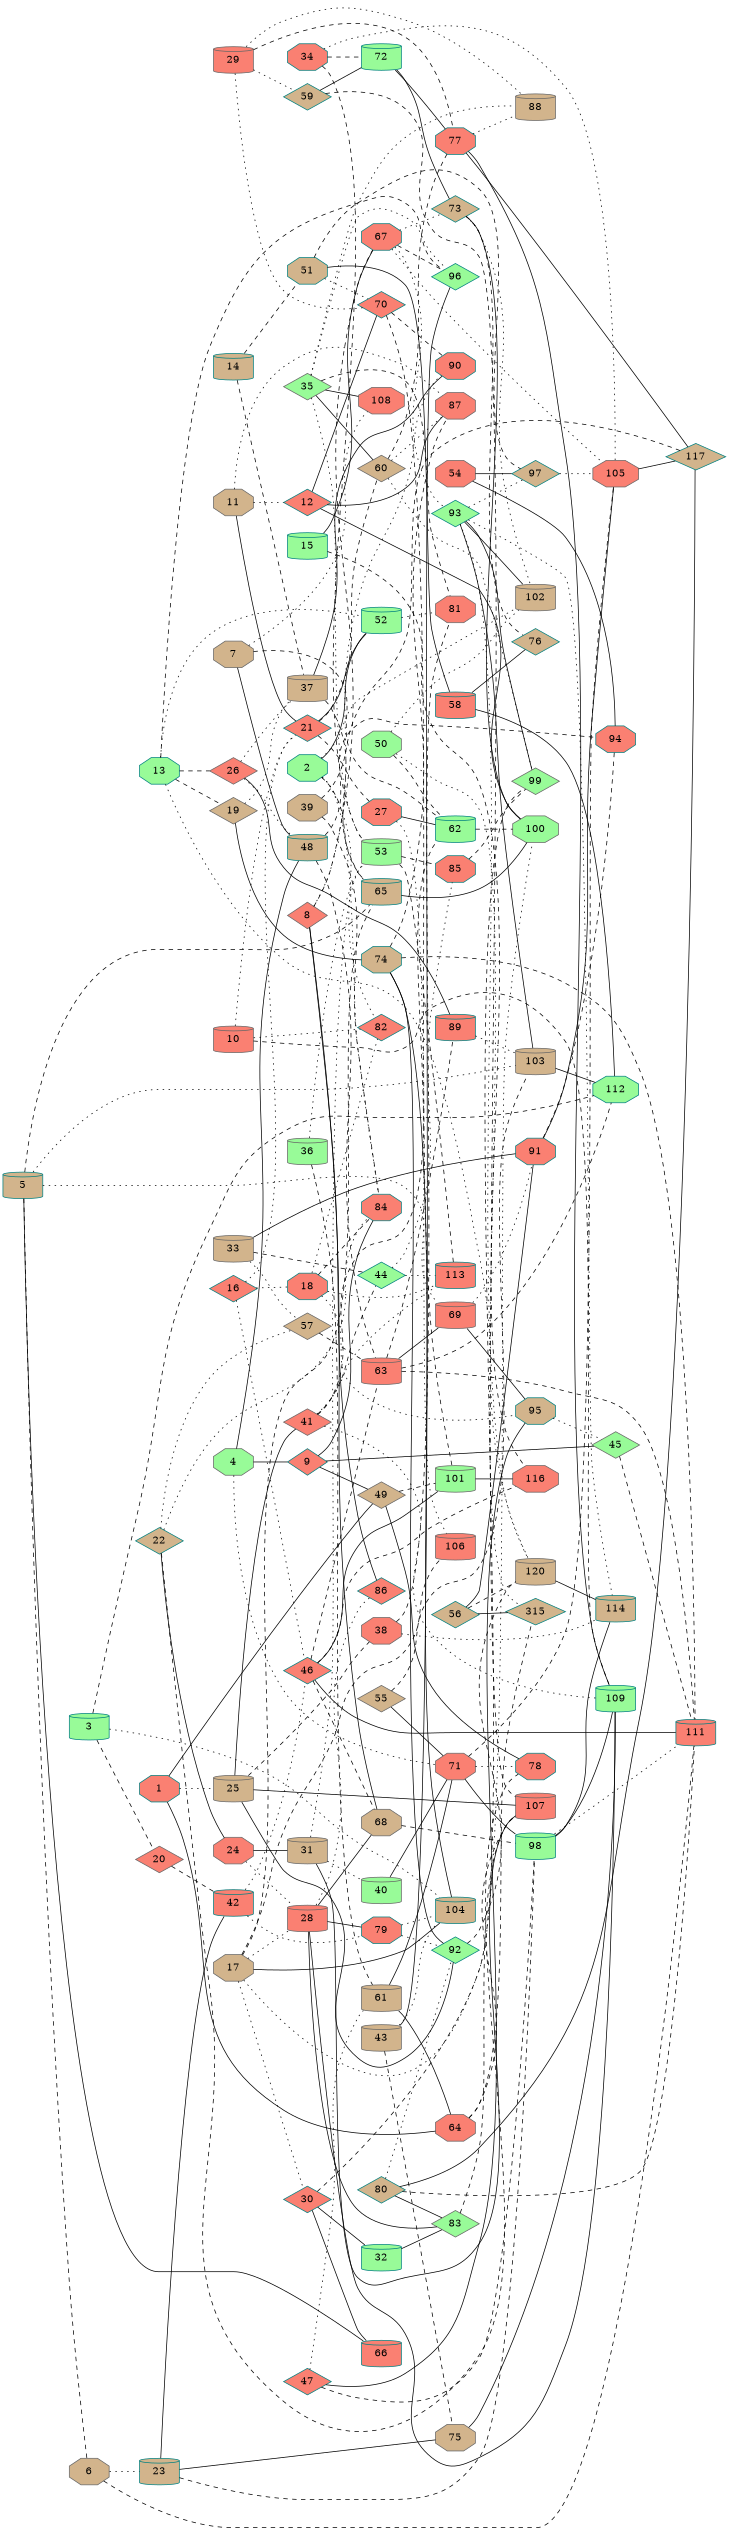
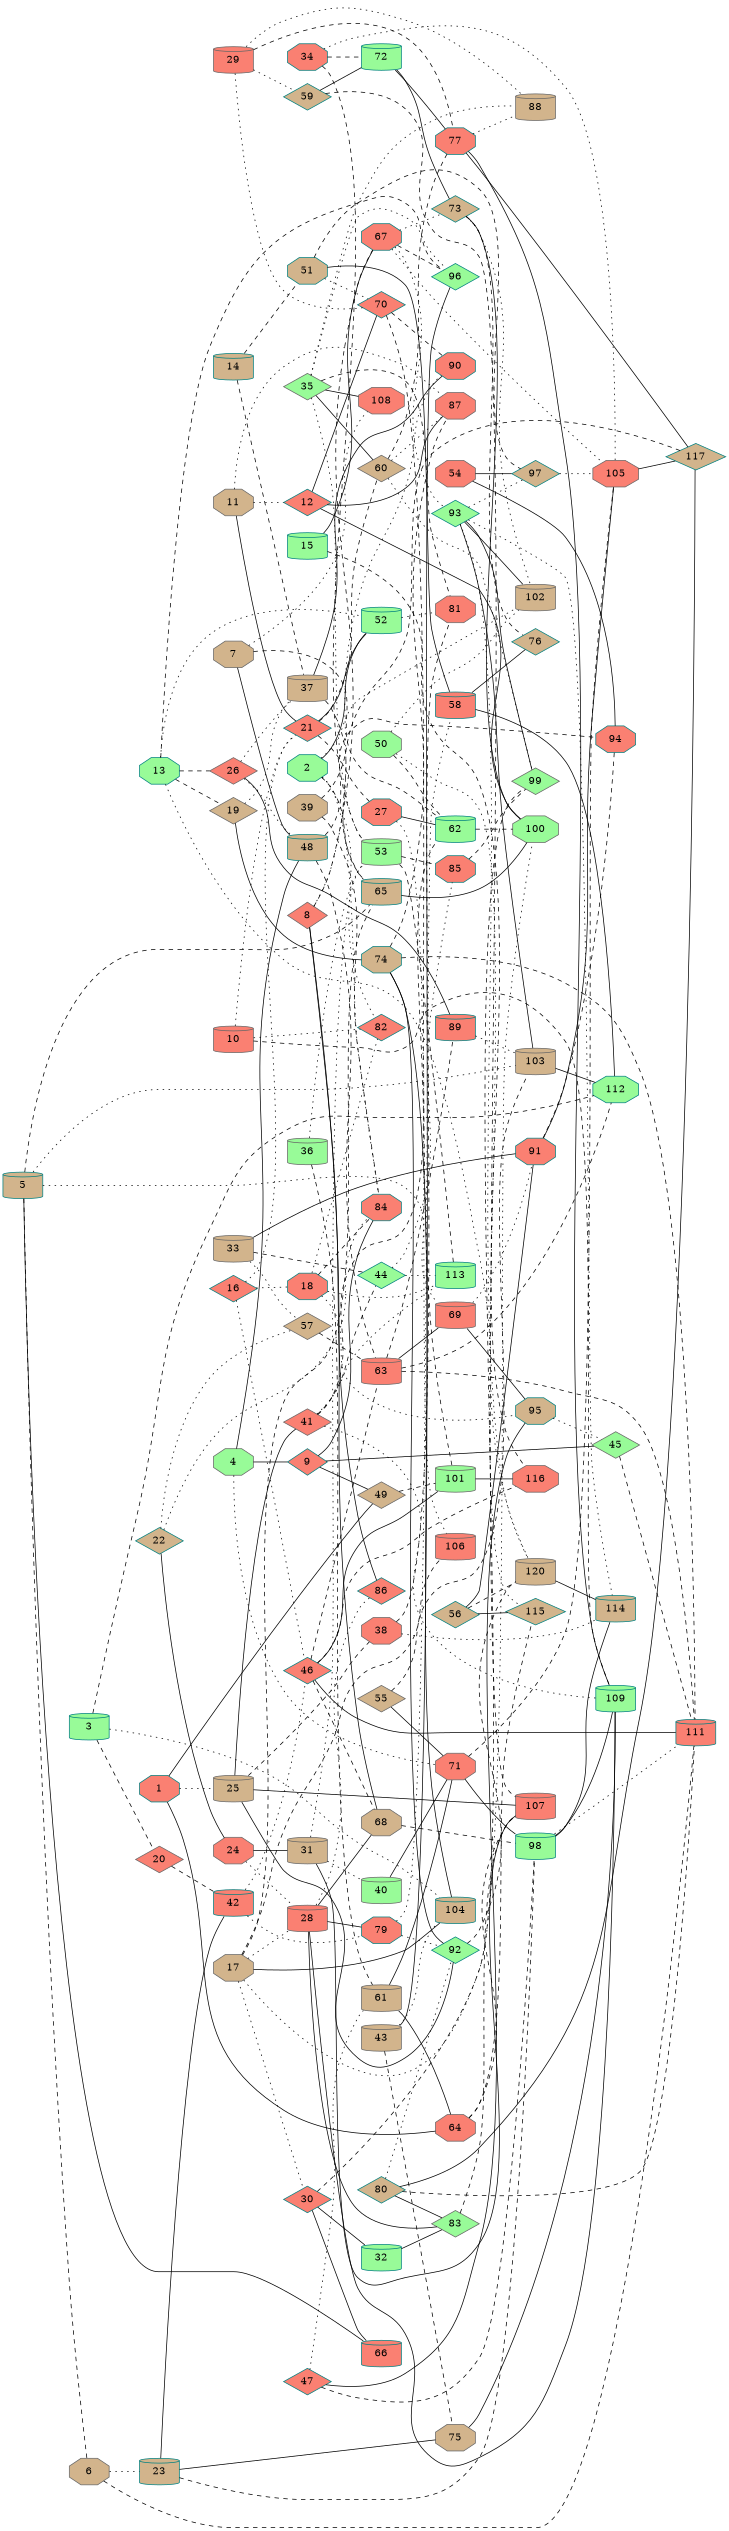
node "113": fillcolor salmon -> palegreen
node "315": label "315" -> "115"
node "78": removed
edge "104" -- "79": now "58" -- "79"
